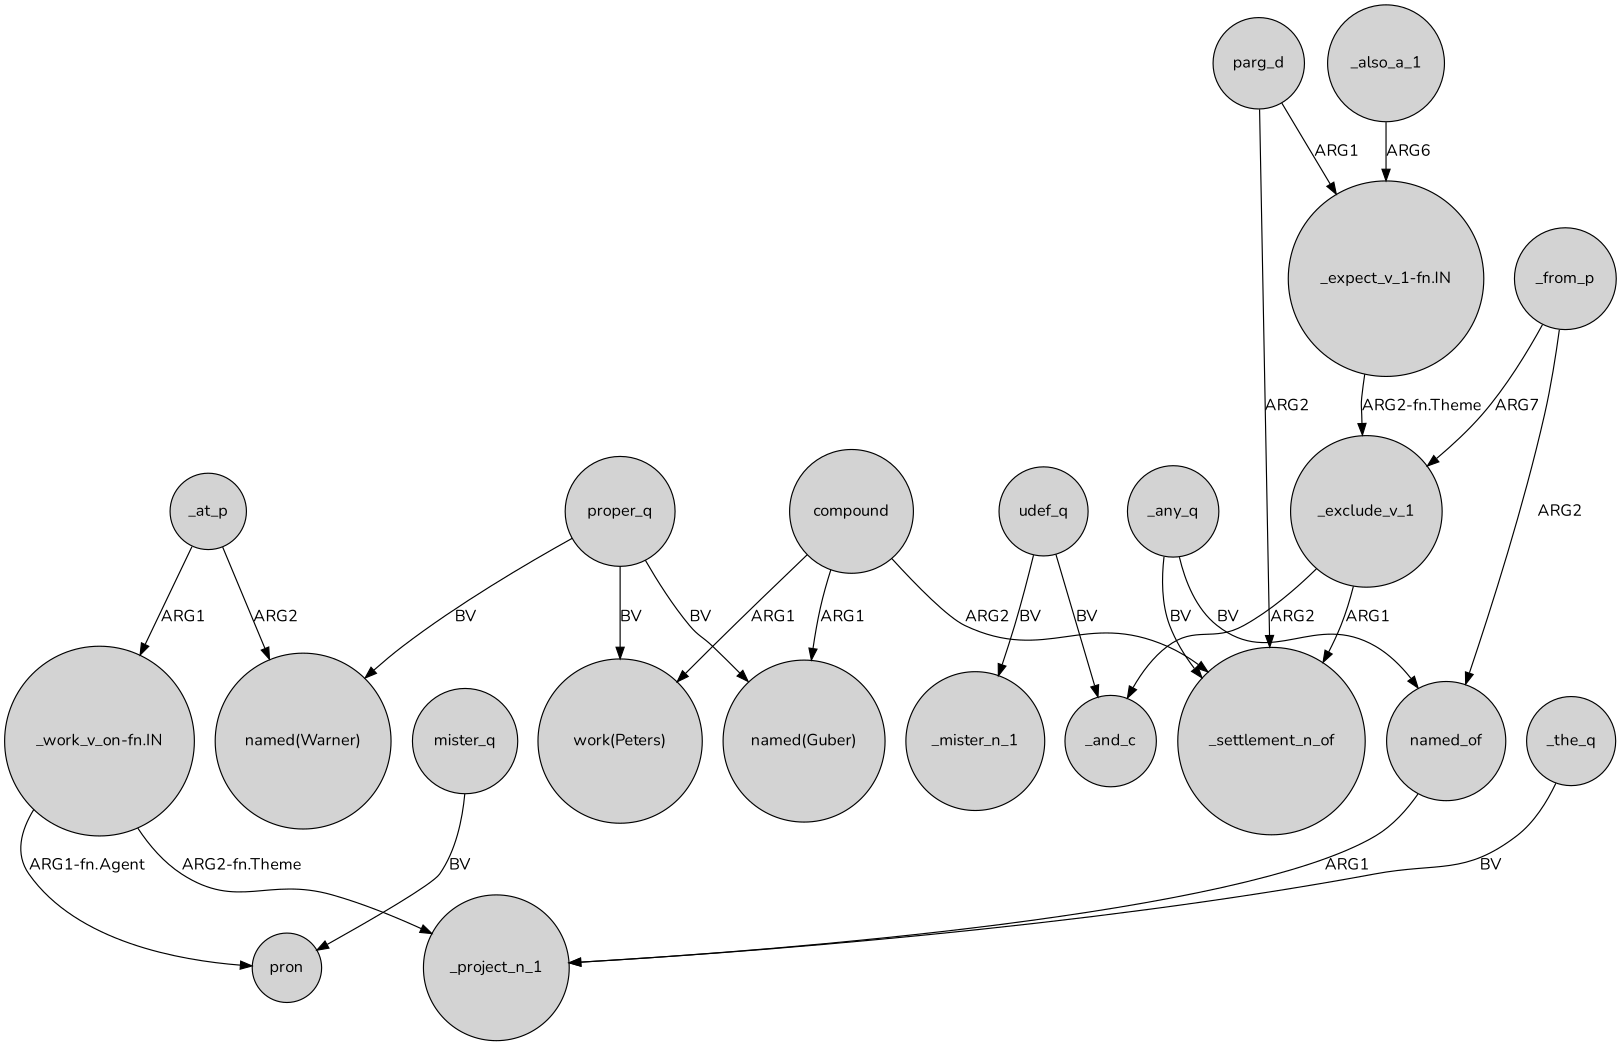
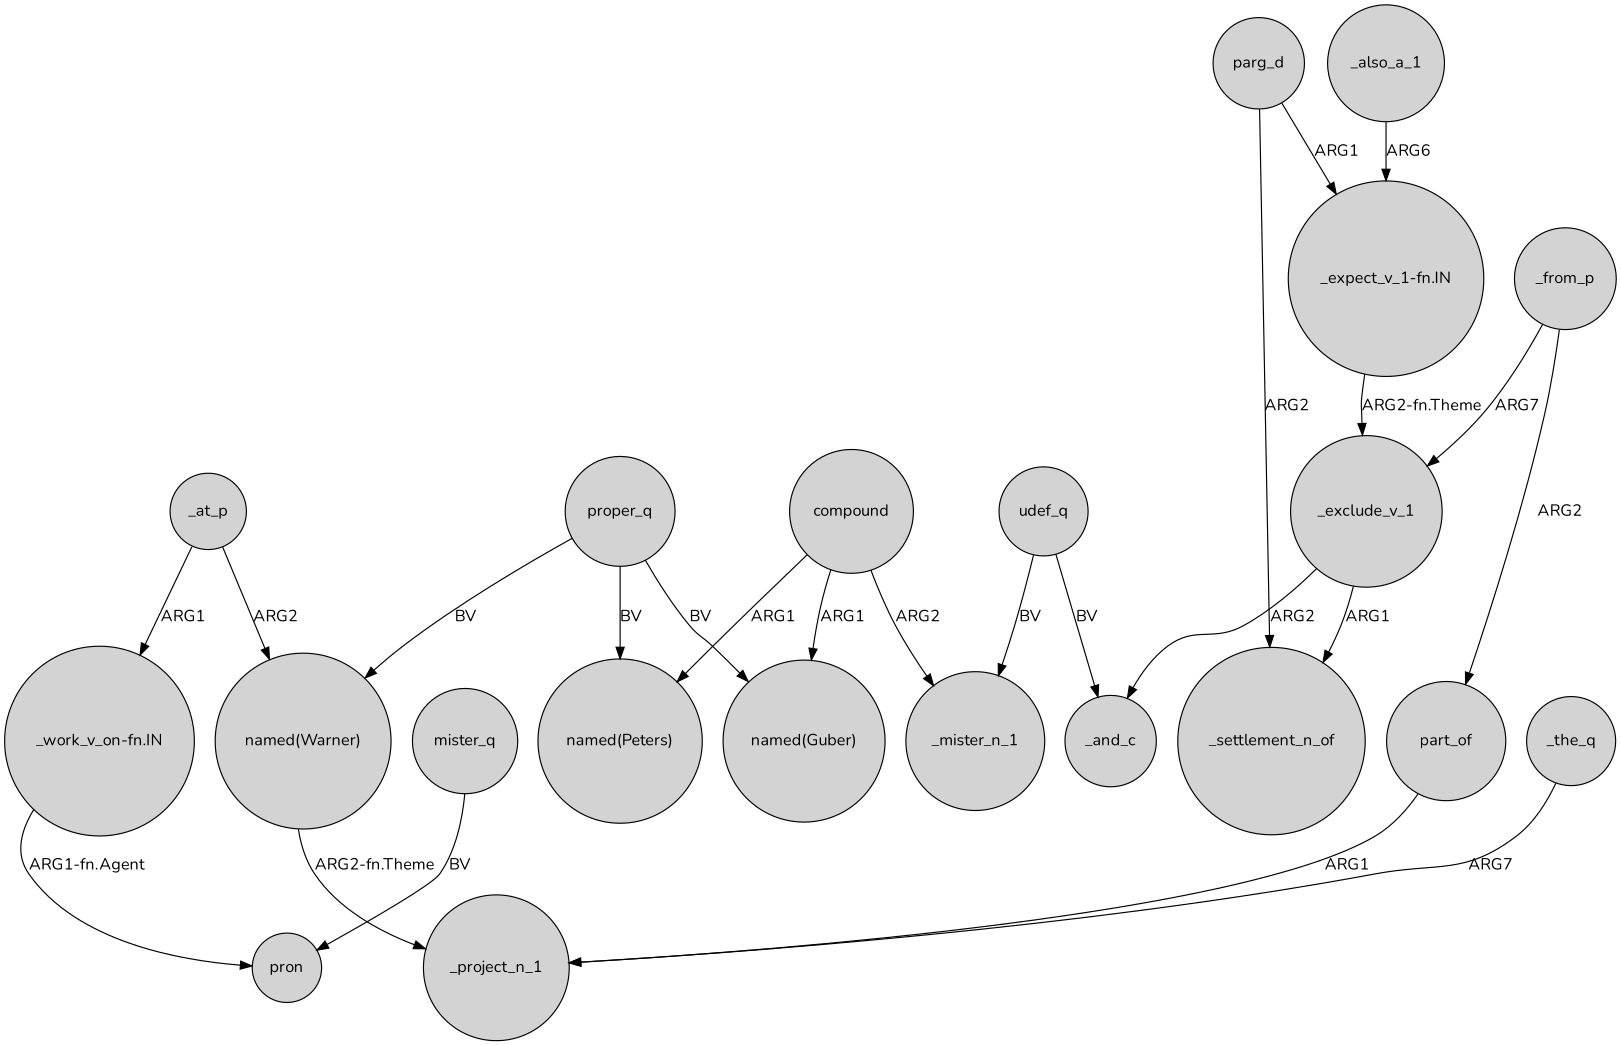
node "_any_q": removed
edge "compound" -> "_settlement_n_of": now "compound" -> "_mister_n_1"
node "work(Peters)": label "work(Peters)" -> "named(Peters)"
node "named_of": label "named_of" -> "part_of"
edge "_the_q" -> "_project_n_1": label "BV" -> "ARG7"
edge "_work_v_on-fn.IN" -> "_project_n_1": now "named(Warner)" -> "_project_n_1"
